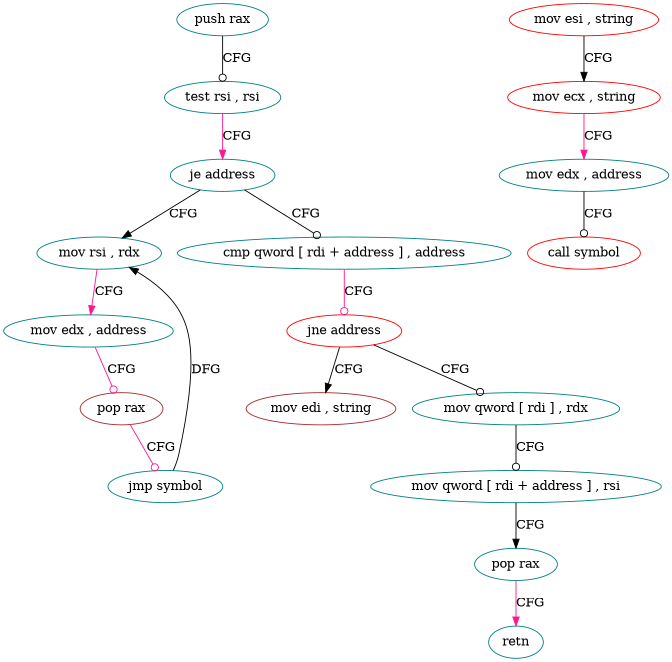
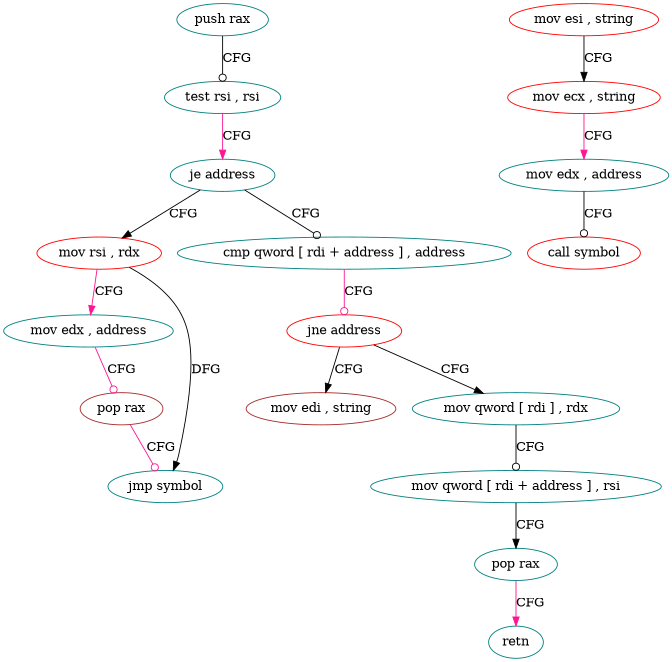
node "mov rsi , rdx": color teal -> red
edge "jmp symbol" -> "mov rsi , rdx": reversed
edge "jne address" -> "mov qword [ rdi ] , rdx": arrowhead odot -> normal
